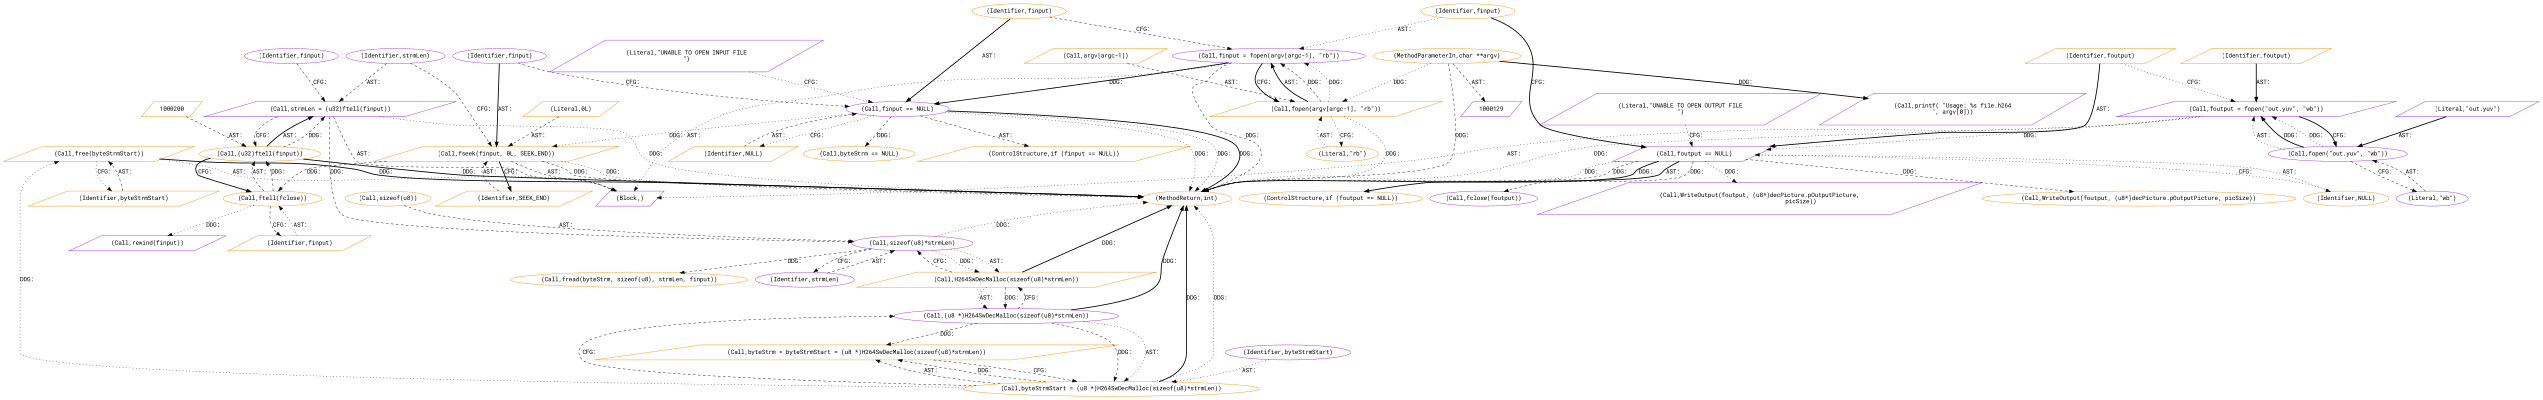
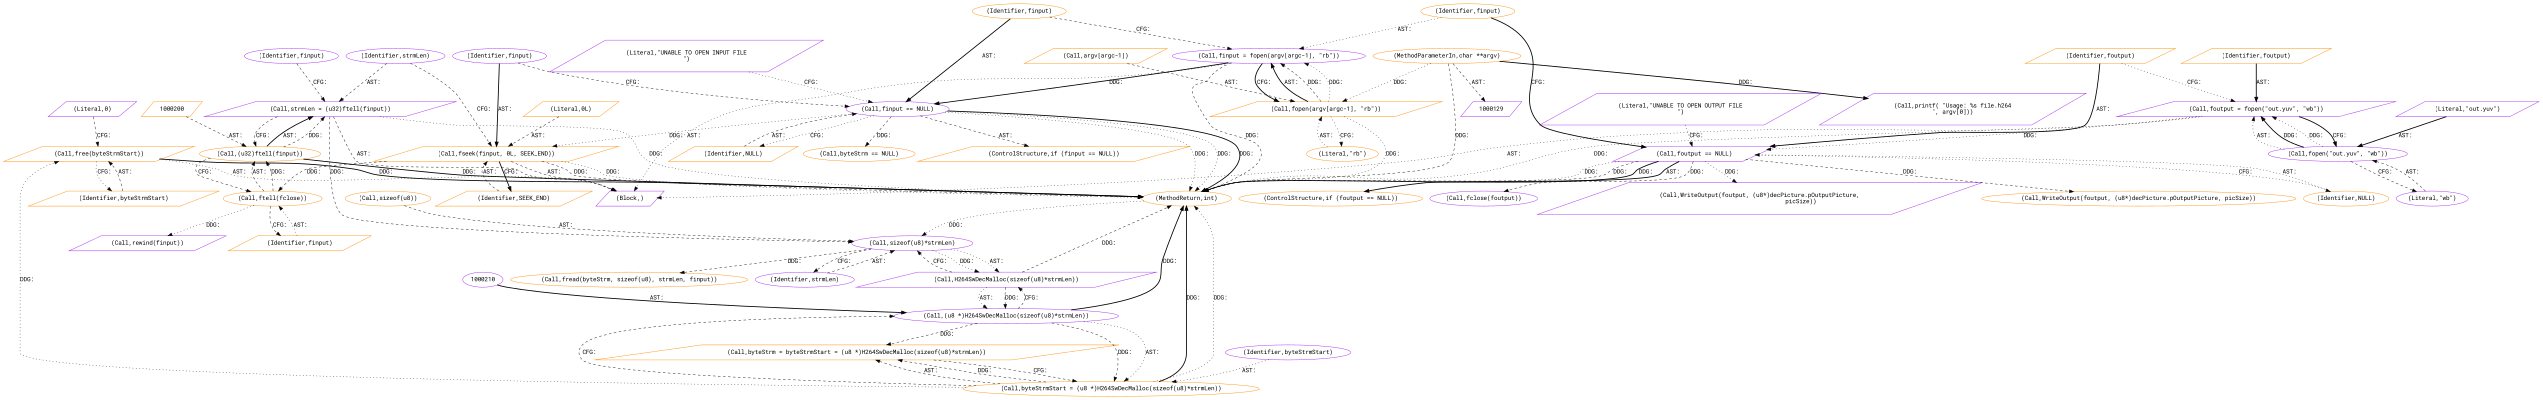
node "(Literal,0)": added
edge "(Call,(u32)ftell(finput))" -> "(Call,ftell(fclose))": style bold -> dashed
edge "(Call,sizeof(u8)*strmLen)" -> "(MethodReturn,int)": reversed
edge "(Call,H264SwDecMalloc(sizeof(u8)*strmLen))" -> "(MethodReturn,int)": style bold -> dashed
node "1000210": added
node "(Call,H264SwDecMalloc(sizeof(u8)*strmLen))": color darkorange -> purple
